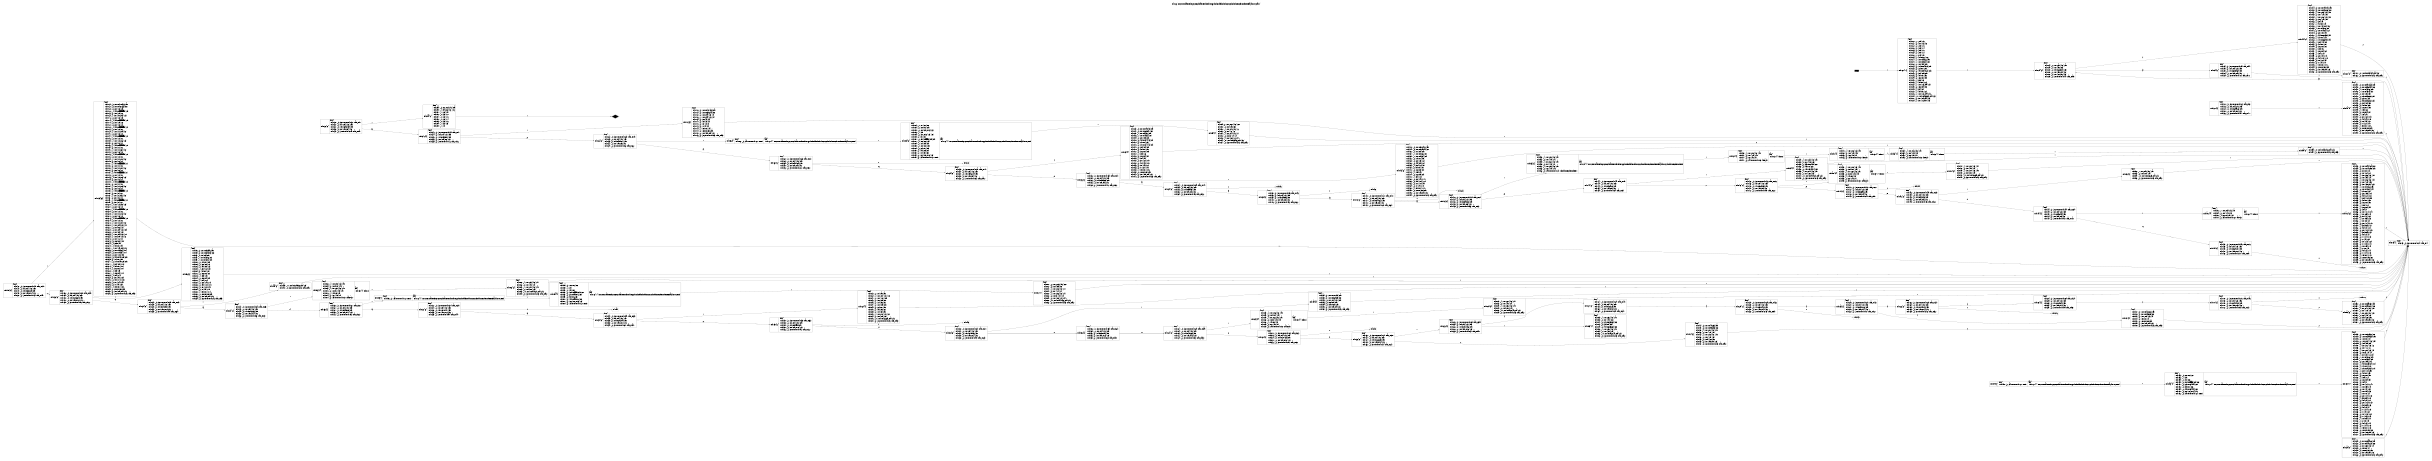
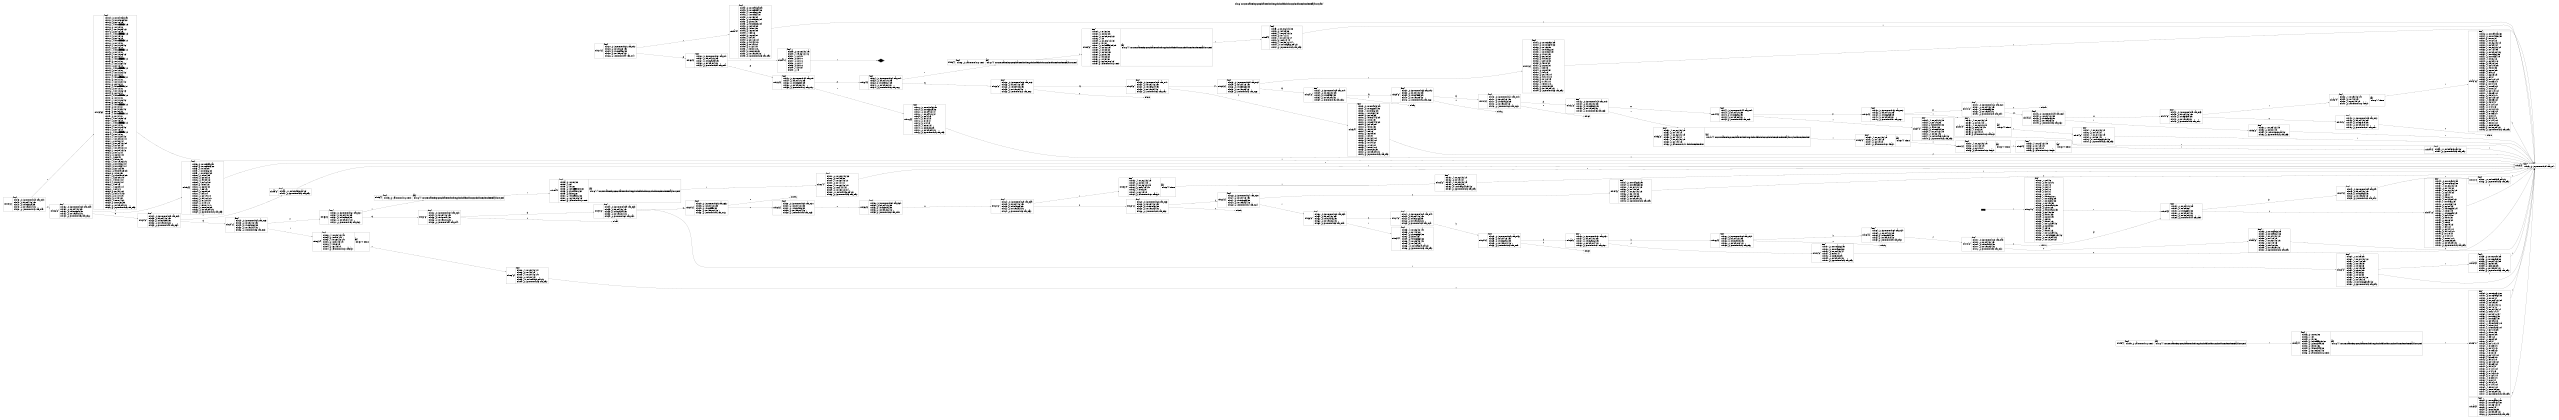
edge "0x401310 [28]" -> "0x40132c [28]": added, label "29"
edge "0x4021f3 [5]" -> "0x4012d4 [32]": now "0x40171c" -> "0x4012d4 [32]"
edge "0x4015cc [28]" -> "0x401ac9 [30]": now "0x401c8b [42]" -> "0x401ac9 [30]"
